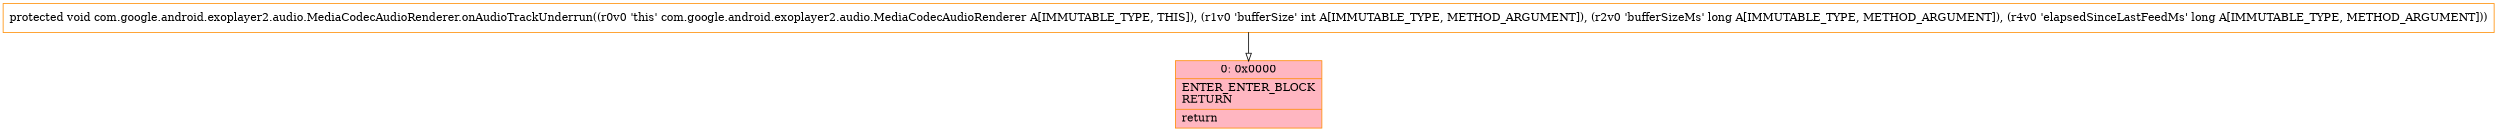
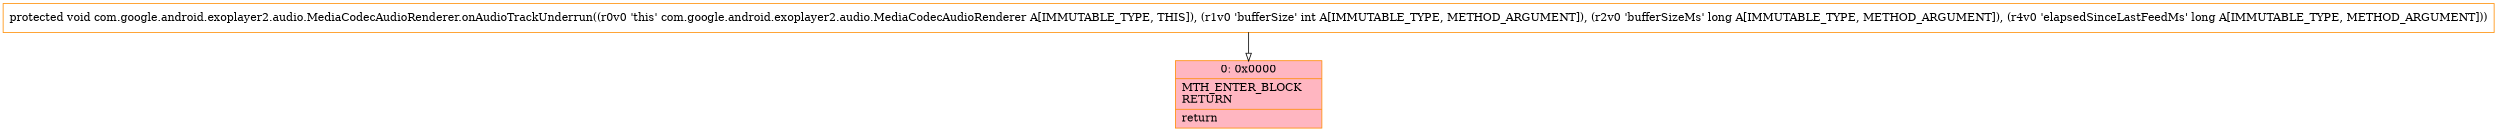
node "0: 0x0000": text "ENTER_ENTER_BLOCK" -> "MTH_ENTER_BLOCK"
